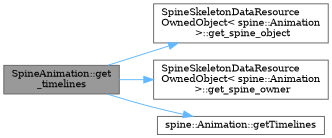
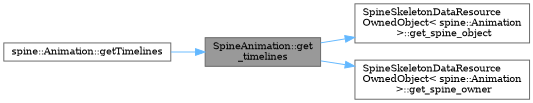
edge "SpineAnimation::get _timelines" -> "spine::Animation::getTimelines": reversed
